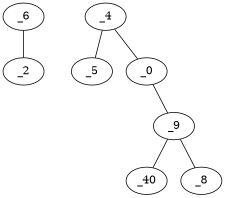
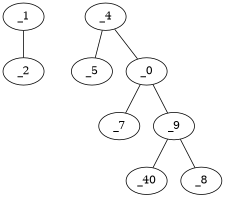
node "_6": label "_6" -> "_1"
node "_7": added
